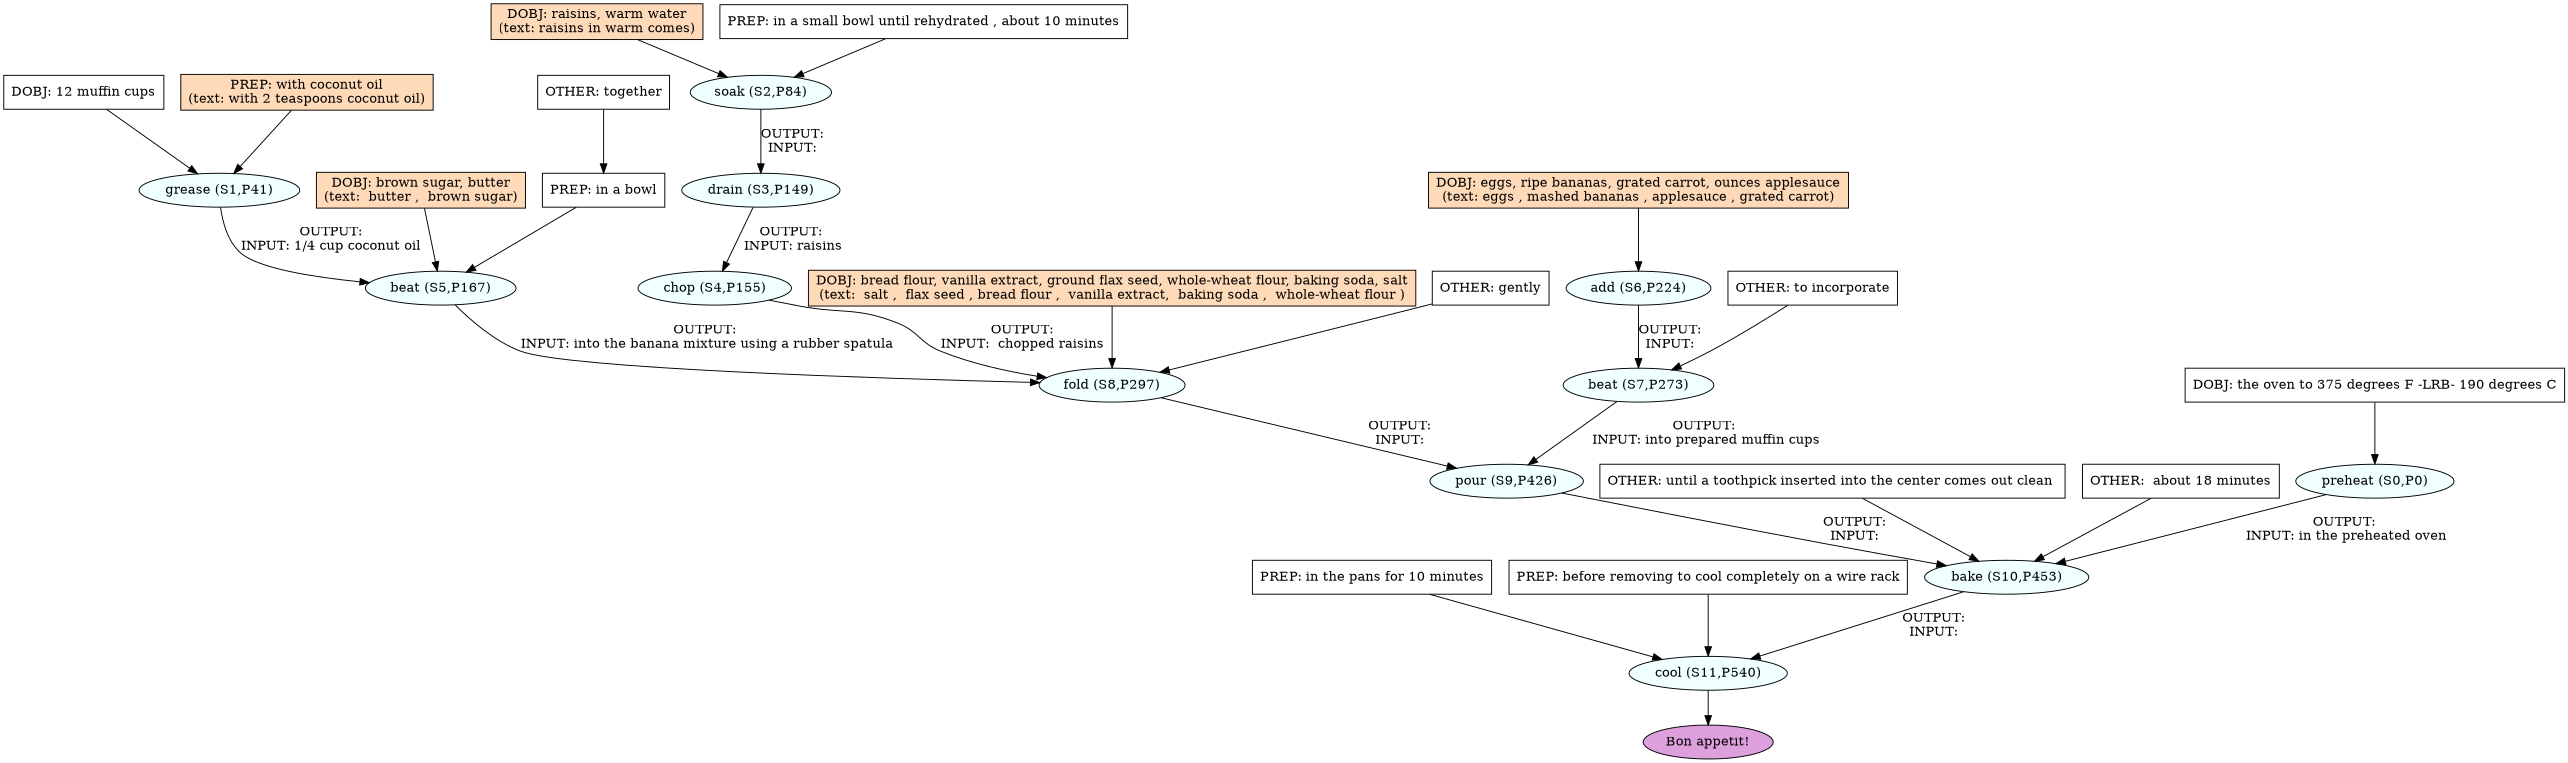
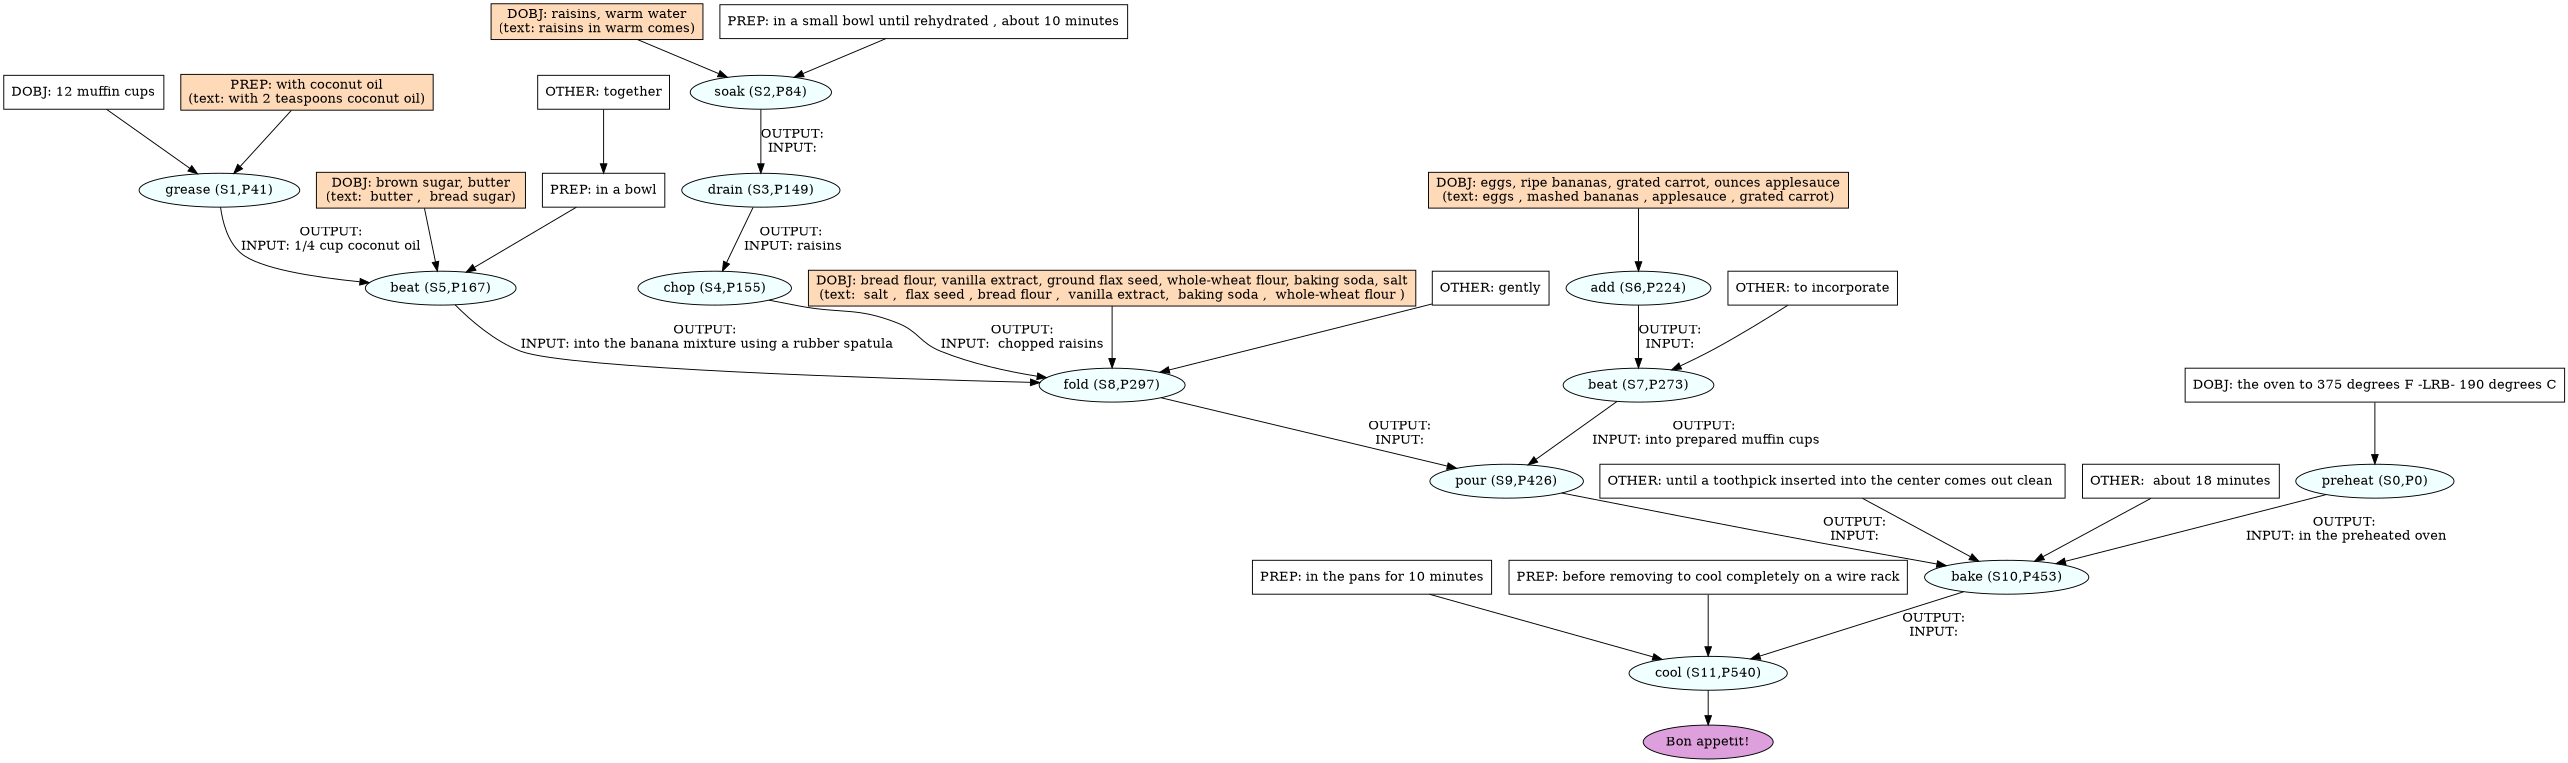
node "DOBJ: brown sugar, butter (text:  butter ,  brown sugar)": label "DOBJ: brown sugar, butter (text:  butter ,  brown sugar)" -> "DOBJ: brown sugar, butter (text:  butter ,  bread sugar)"
